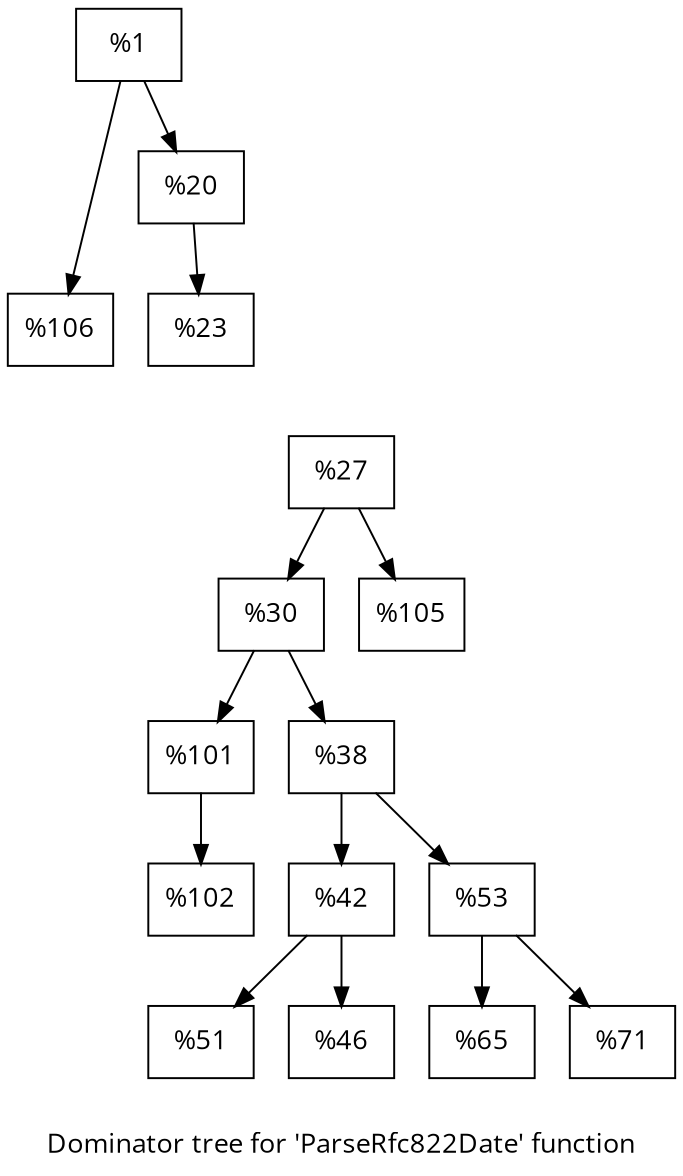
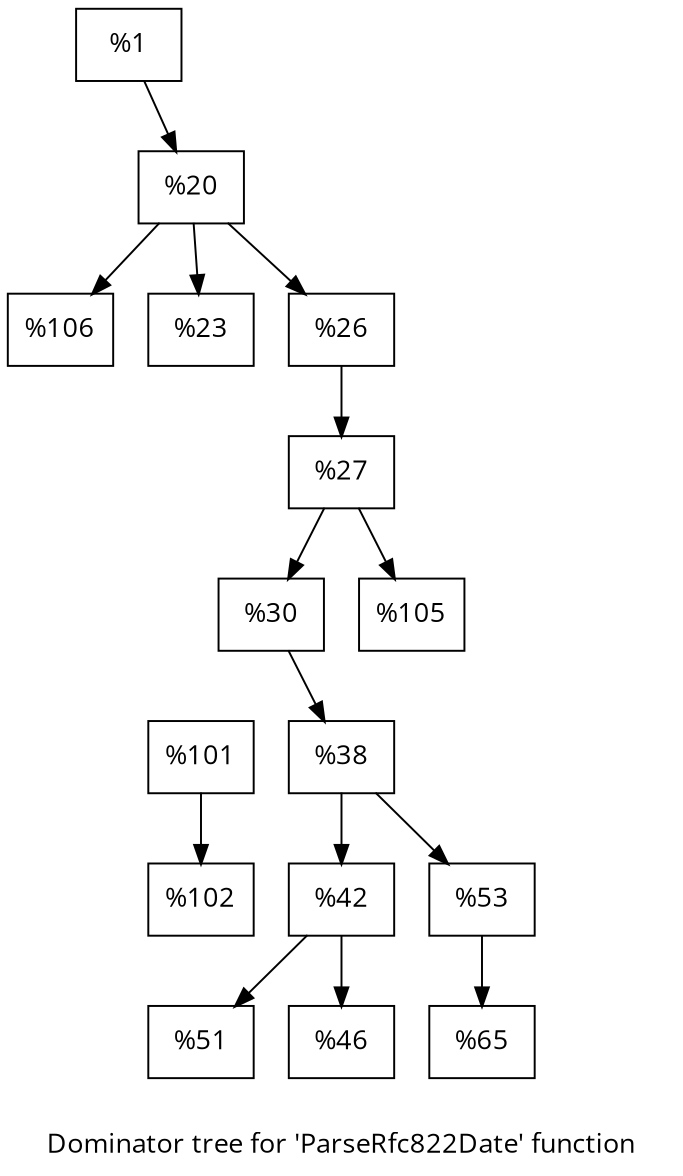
edge "%1" -> "%106": now "%20" -> "%106"
node "%26": added
edge "%30" -> "%101": removed
node "%71": removed
